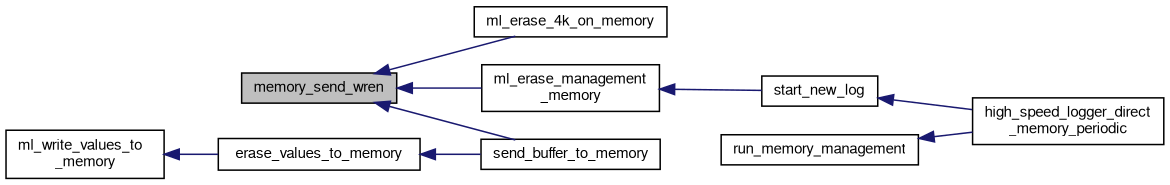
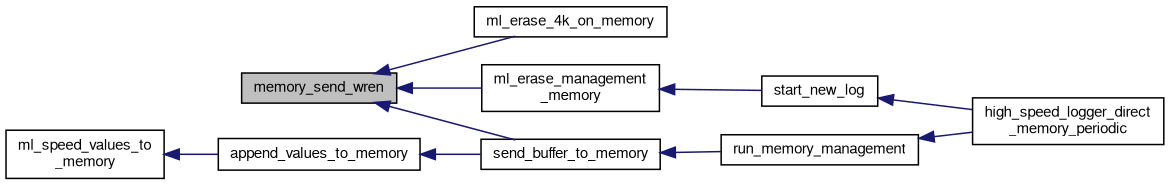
edge "run_memory_management" -> "send_buffer_to_memory": added
node "ml_write_values_to _memory": label "ml_write_values_to _memory" -> "ml_speed_values_to _memory"
node "erase_values_to_memory": label "erase_values_to_memory" -> "append_values_to_memory"
